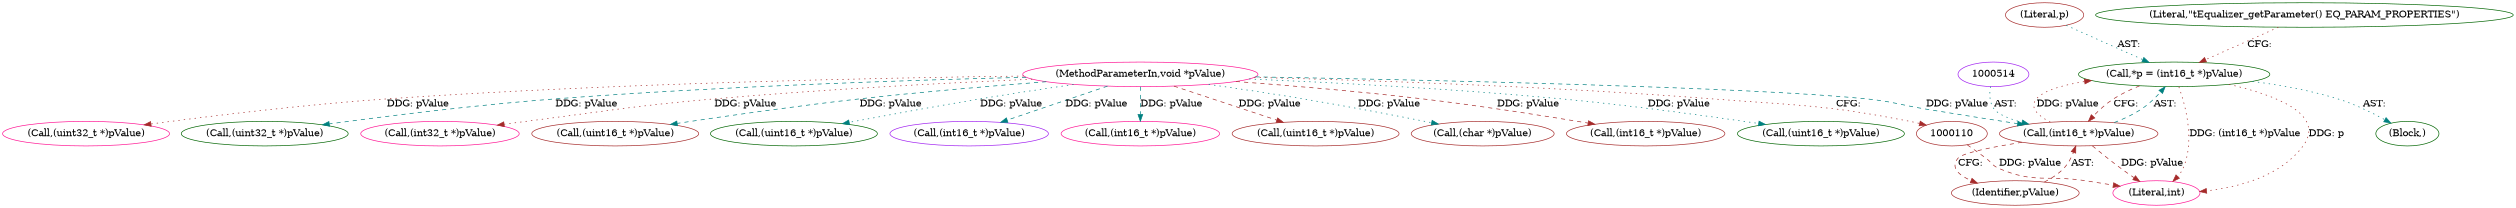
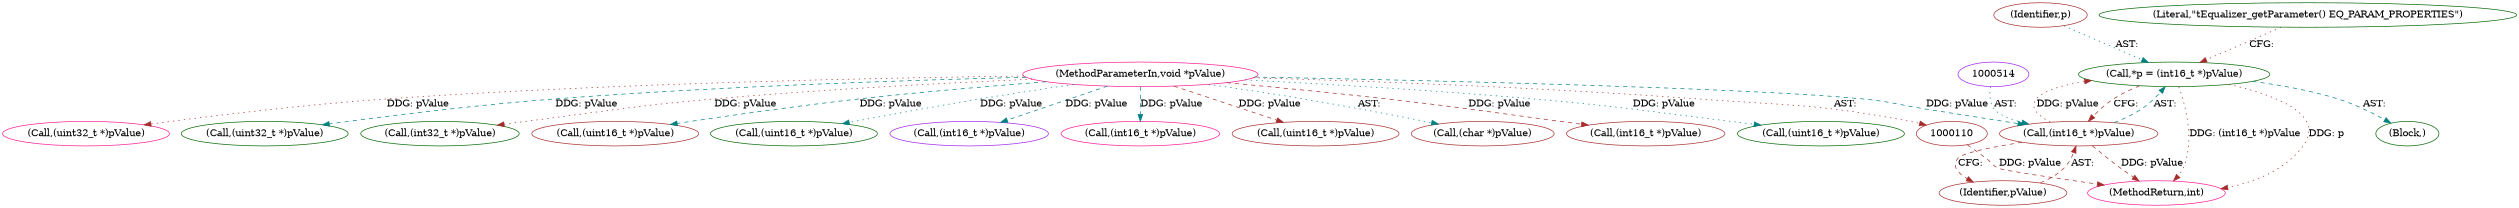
node "(Literal,p)": label "(Literal,p)" -> "(Identifier,p)"
edge "(Call,*p = (int16_t *)pValue)" -> "(Block,)": style dotted -> dashed
edge "(MethodParameterIn,void *pValue)" -> "(Call,(char *)pValue)": label "DDG: pValue" -> "AST: "
edge "(MethodParameterIn,void *pValue)" -> "1000110": label "CFG: " -> "AST: "
node "(Call,(int32_t *)pValue)": color deeppink -> darkgreen
node "(Literal,int)": label "(Literal,int)" -> "(MethodReturn,int)"
